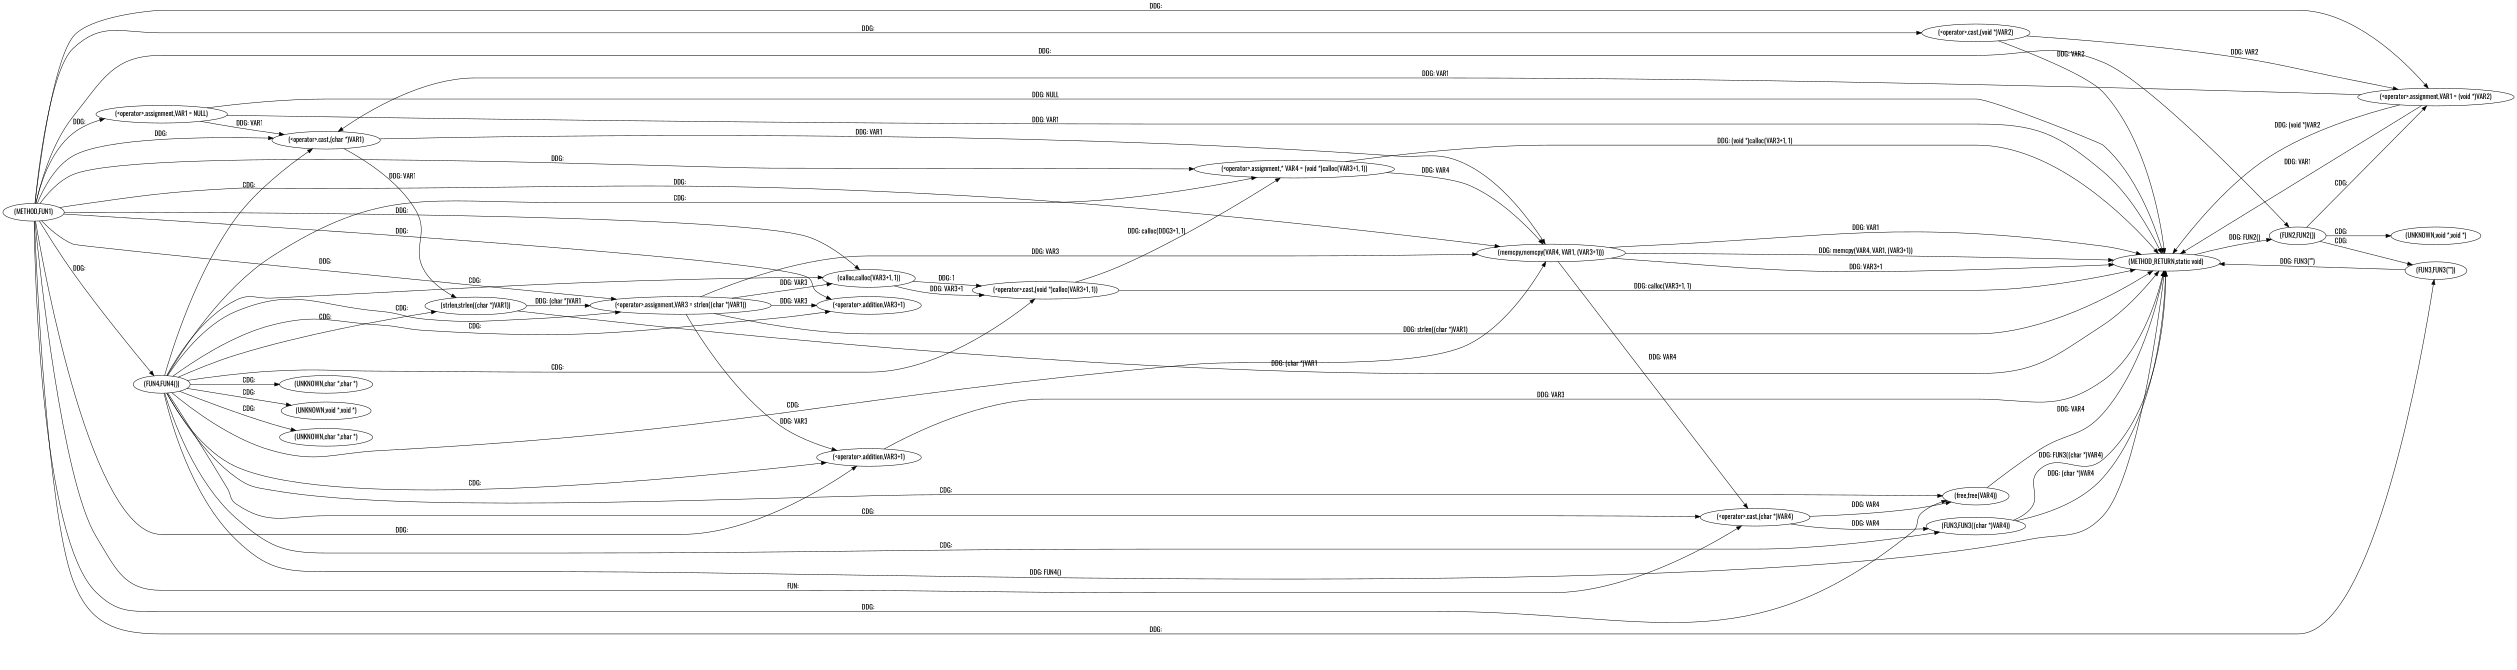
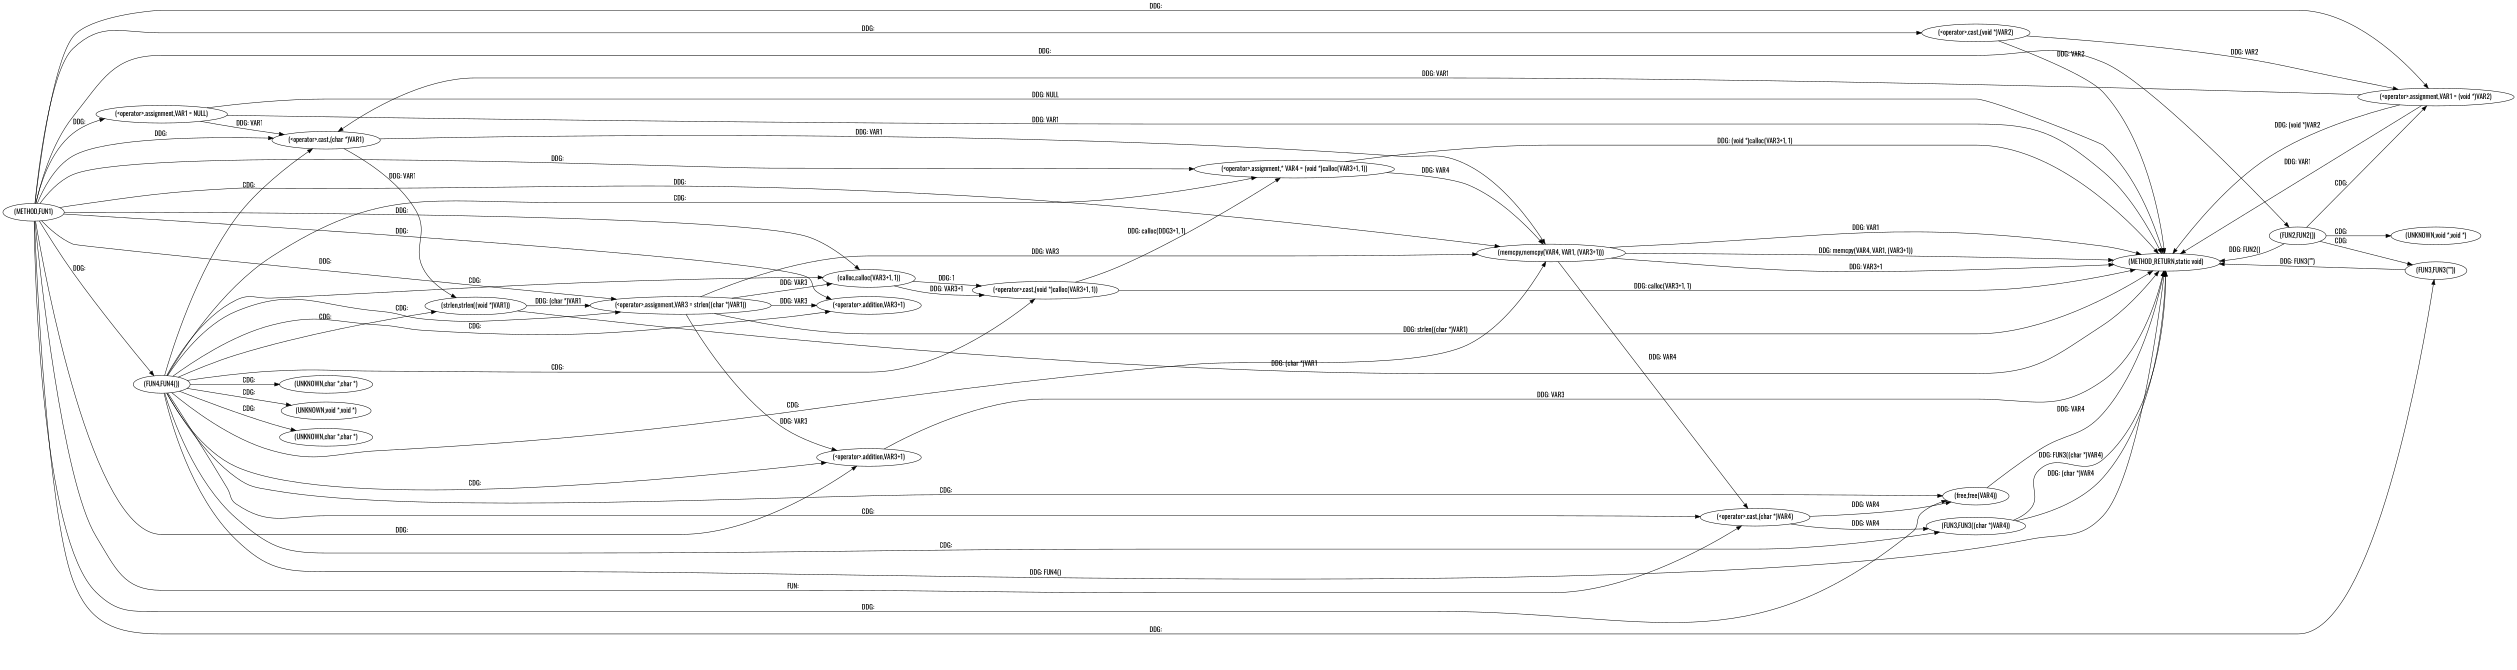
edge "(METHOD_RETURN,static void)" -> "(FUN2,FUN2())": reversed
node "(strlen,strlen((char *)VAR1))": label "(strlen,strlen((char *)VAR1))" -> "(strlen,strlen((void *)VAR1))"
